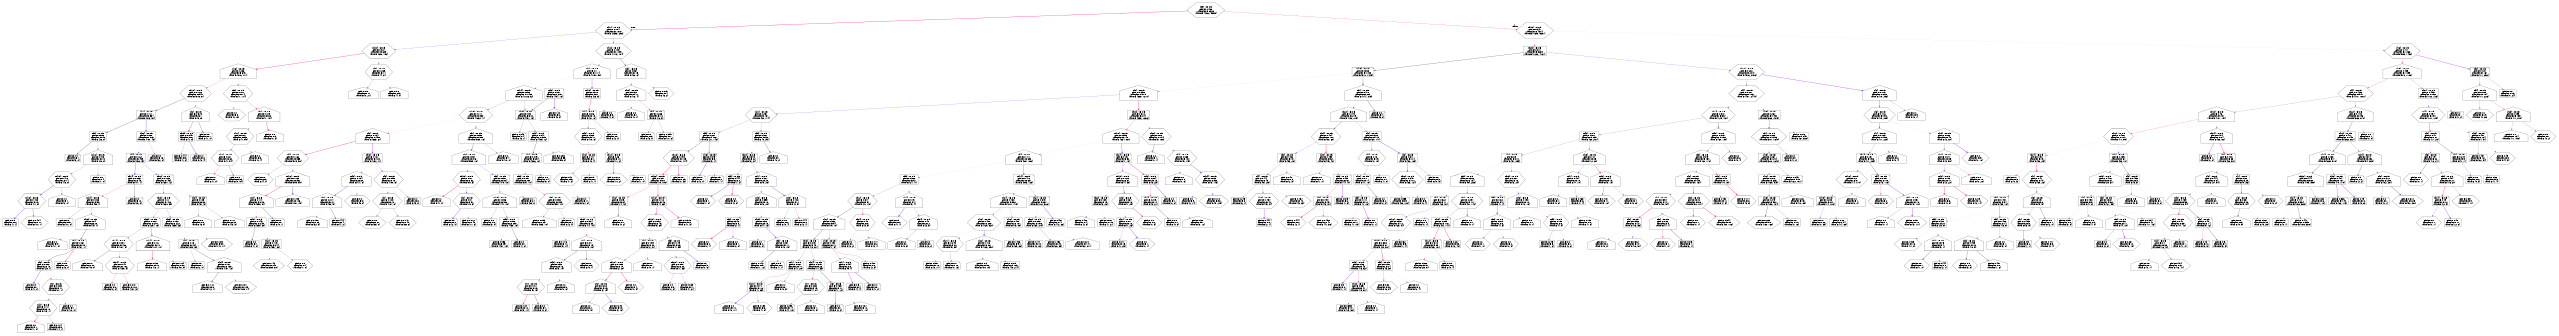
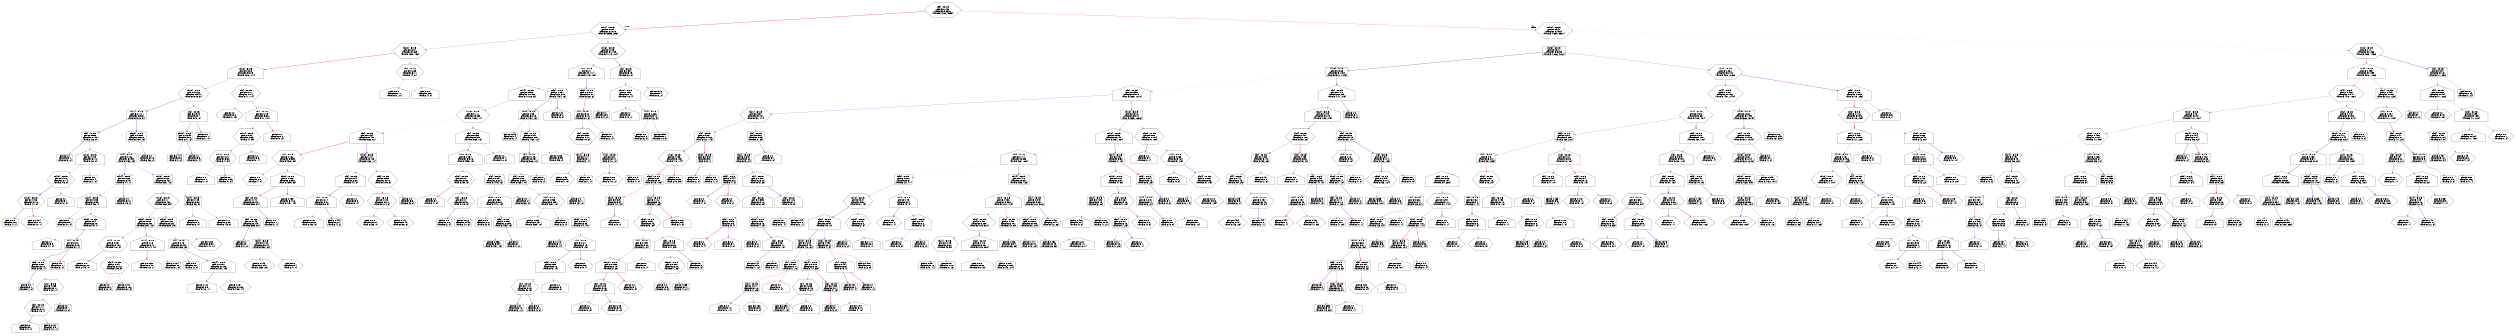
edge "X[4] <= 0.5 gini = 0.441 samples = 45 value = [51, 25]" -> "gini = 0.454 samples = 40 value = [43, 23]": now "X[18] <= 0.5 gini = 0.454 samples = 42 value = [45, 24]" -> "gini = 0.454 samples = 40 value = [43, 23]"
node "X[12] <= 0.5 gini = 0.337 samples = 72 value = [23, 84]": shape hexagon -> note
node "gini = 0.1 samples = 7 value = [12, 0]": label "gini = 0.1 samples = 7 value = [12, 0]" -> "gini = 0.0 samples = 7 value = [12, 0]"
